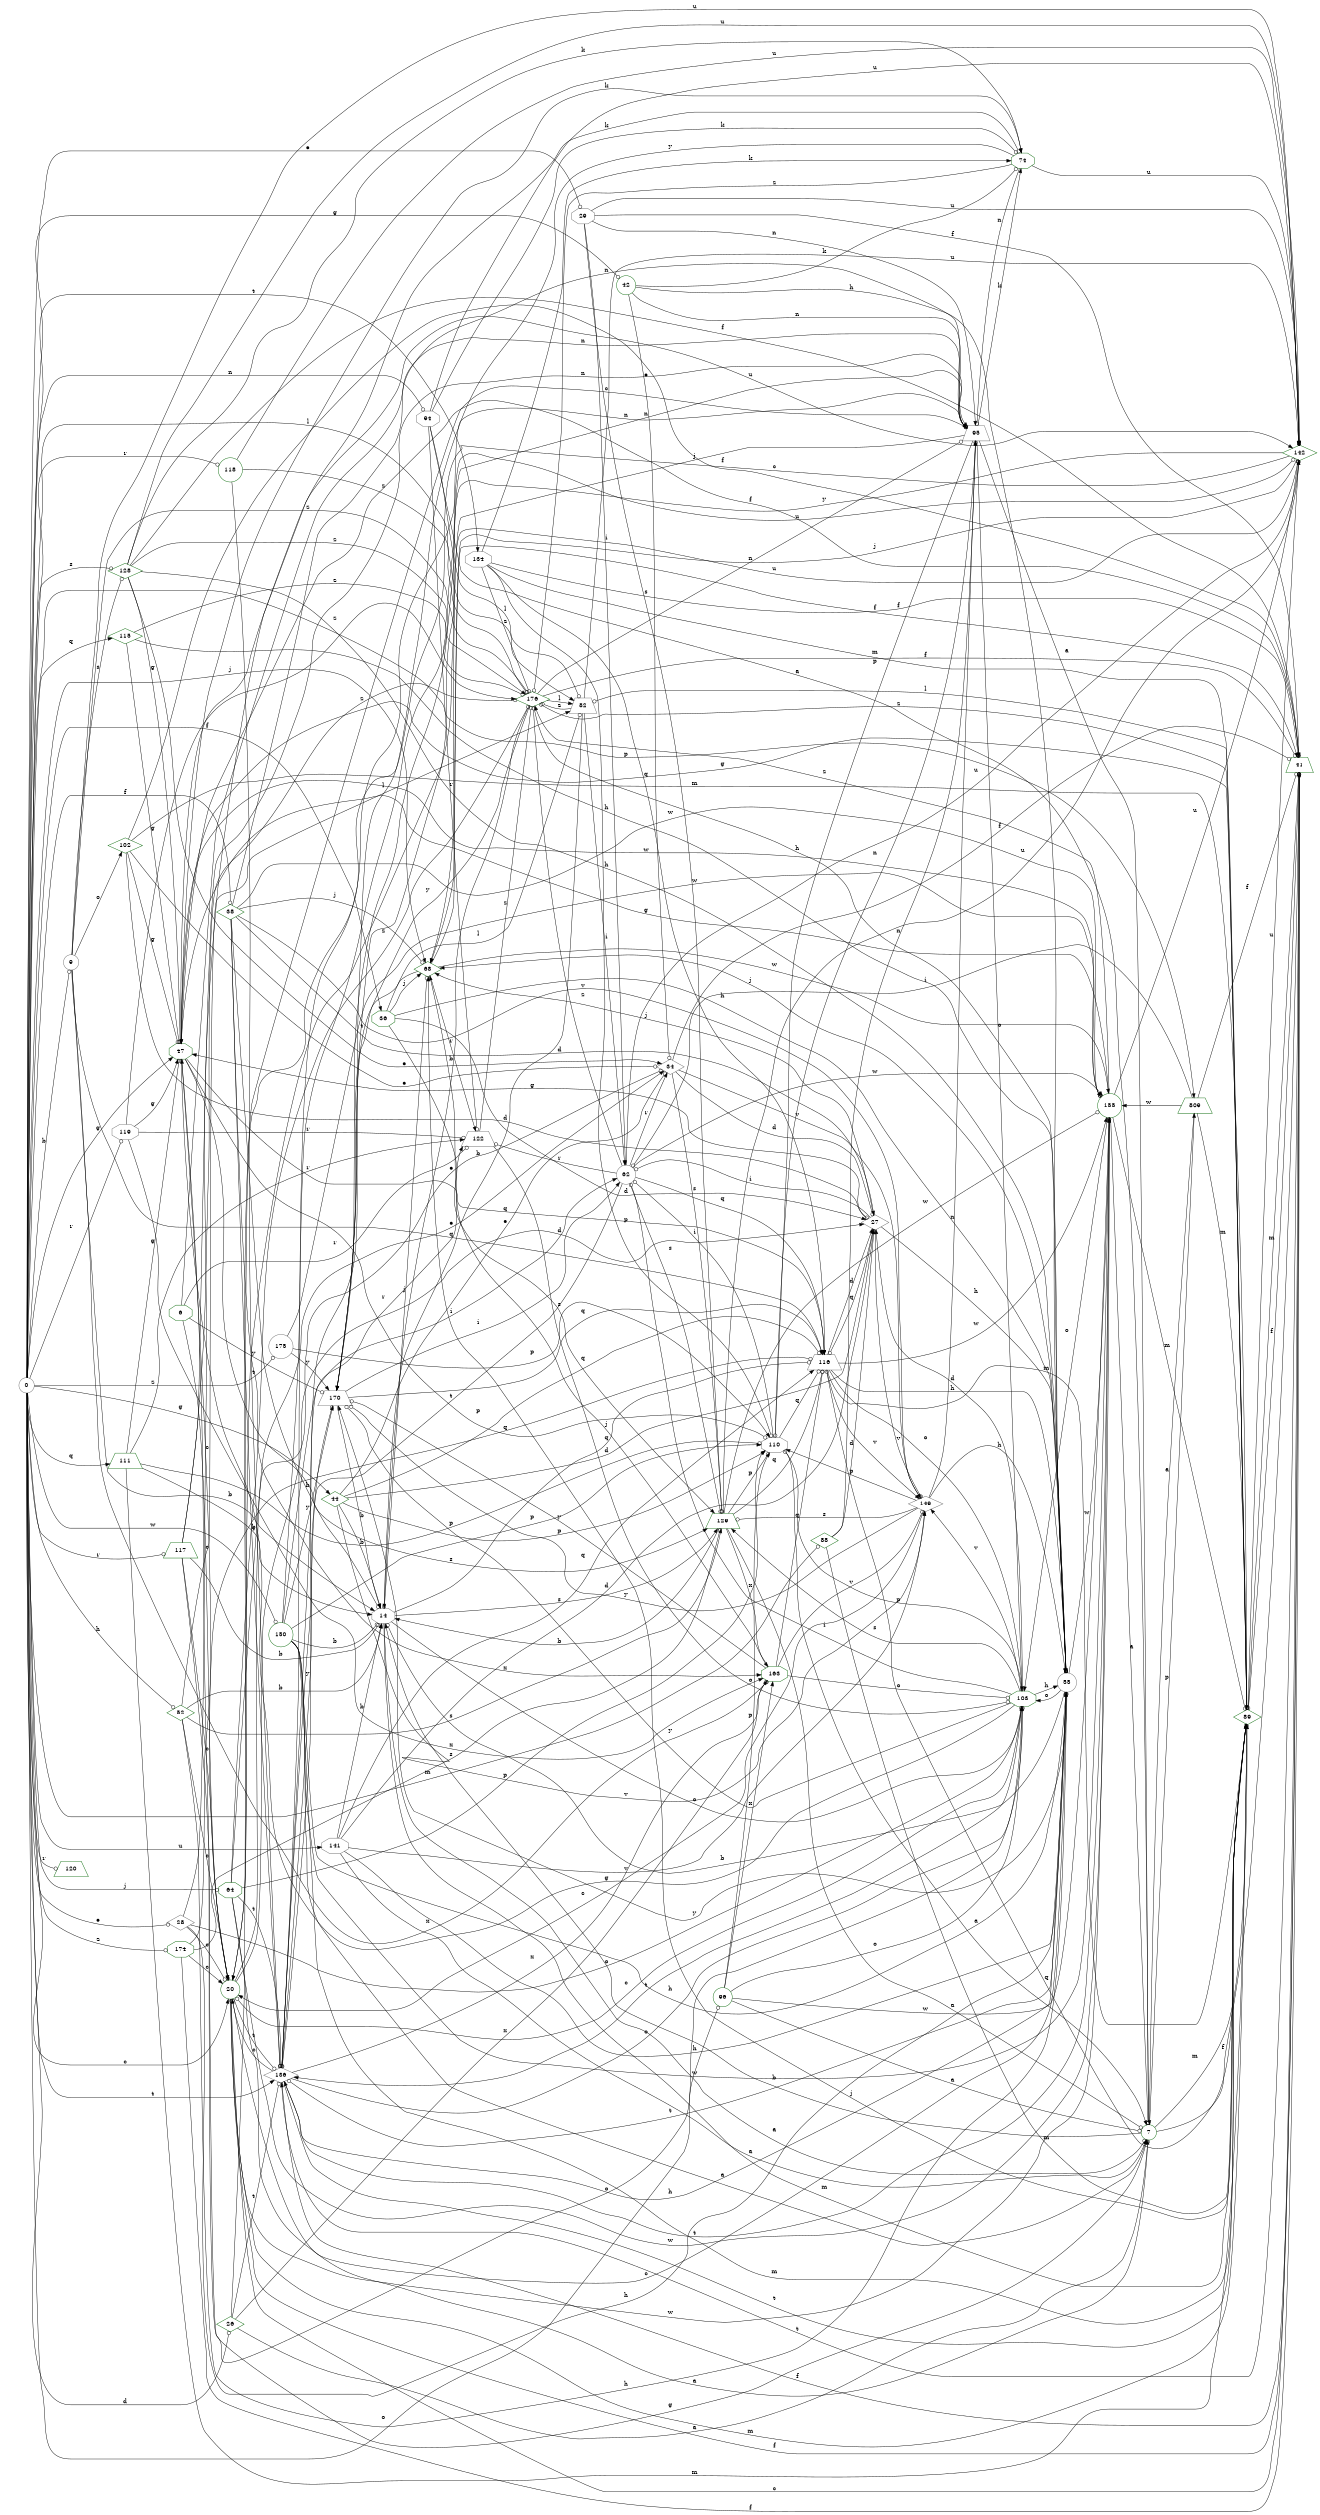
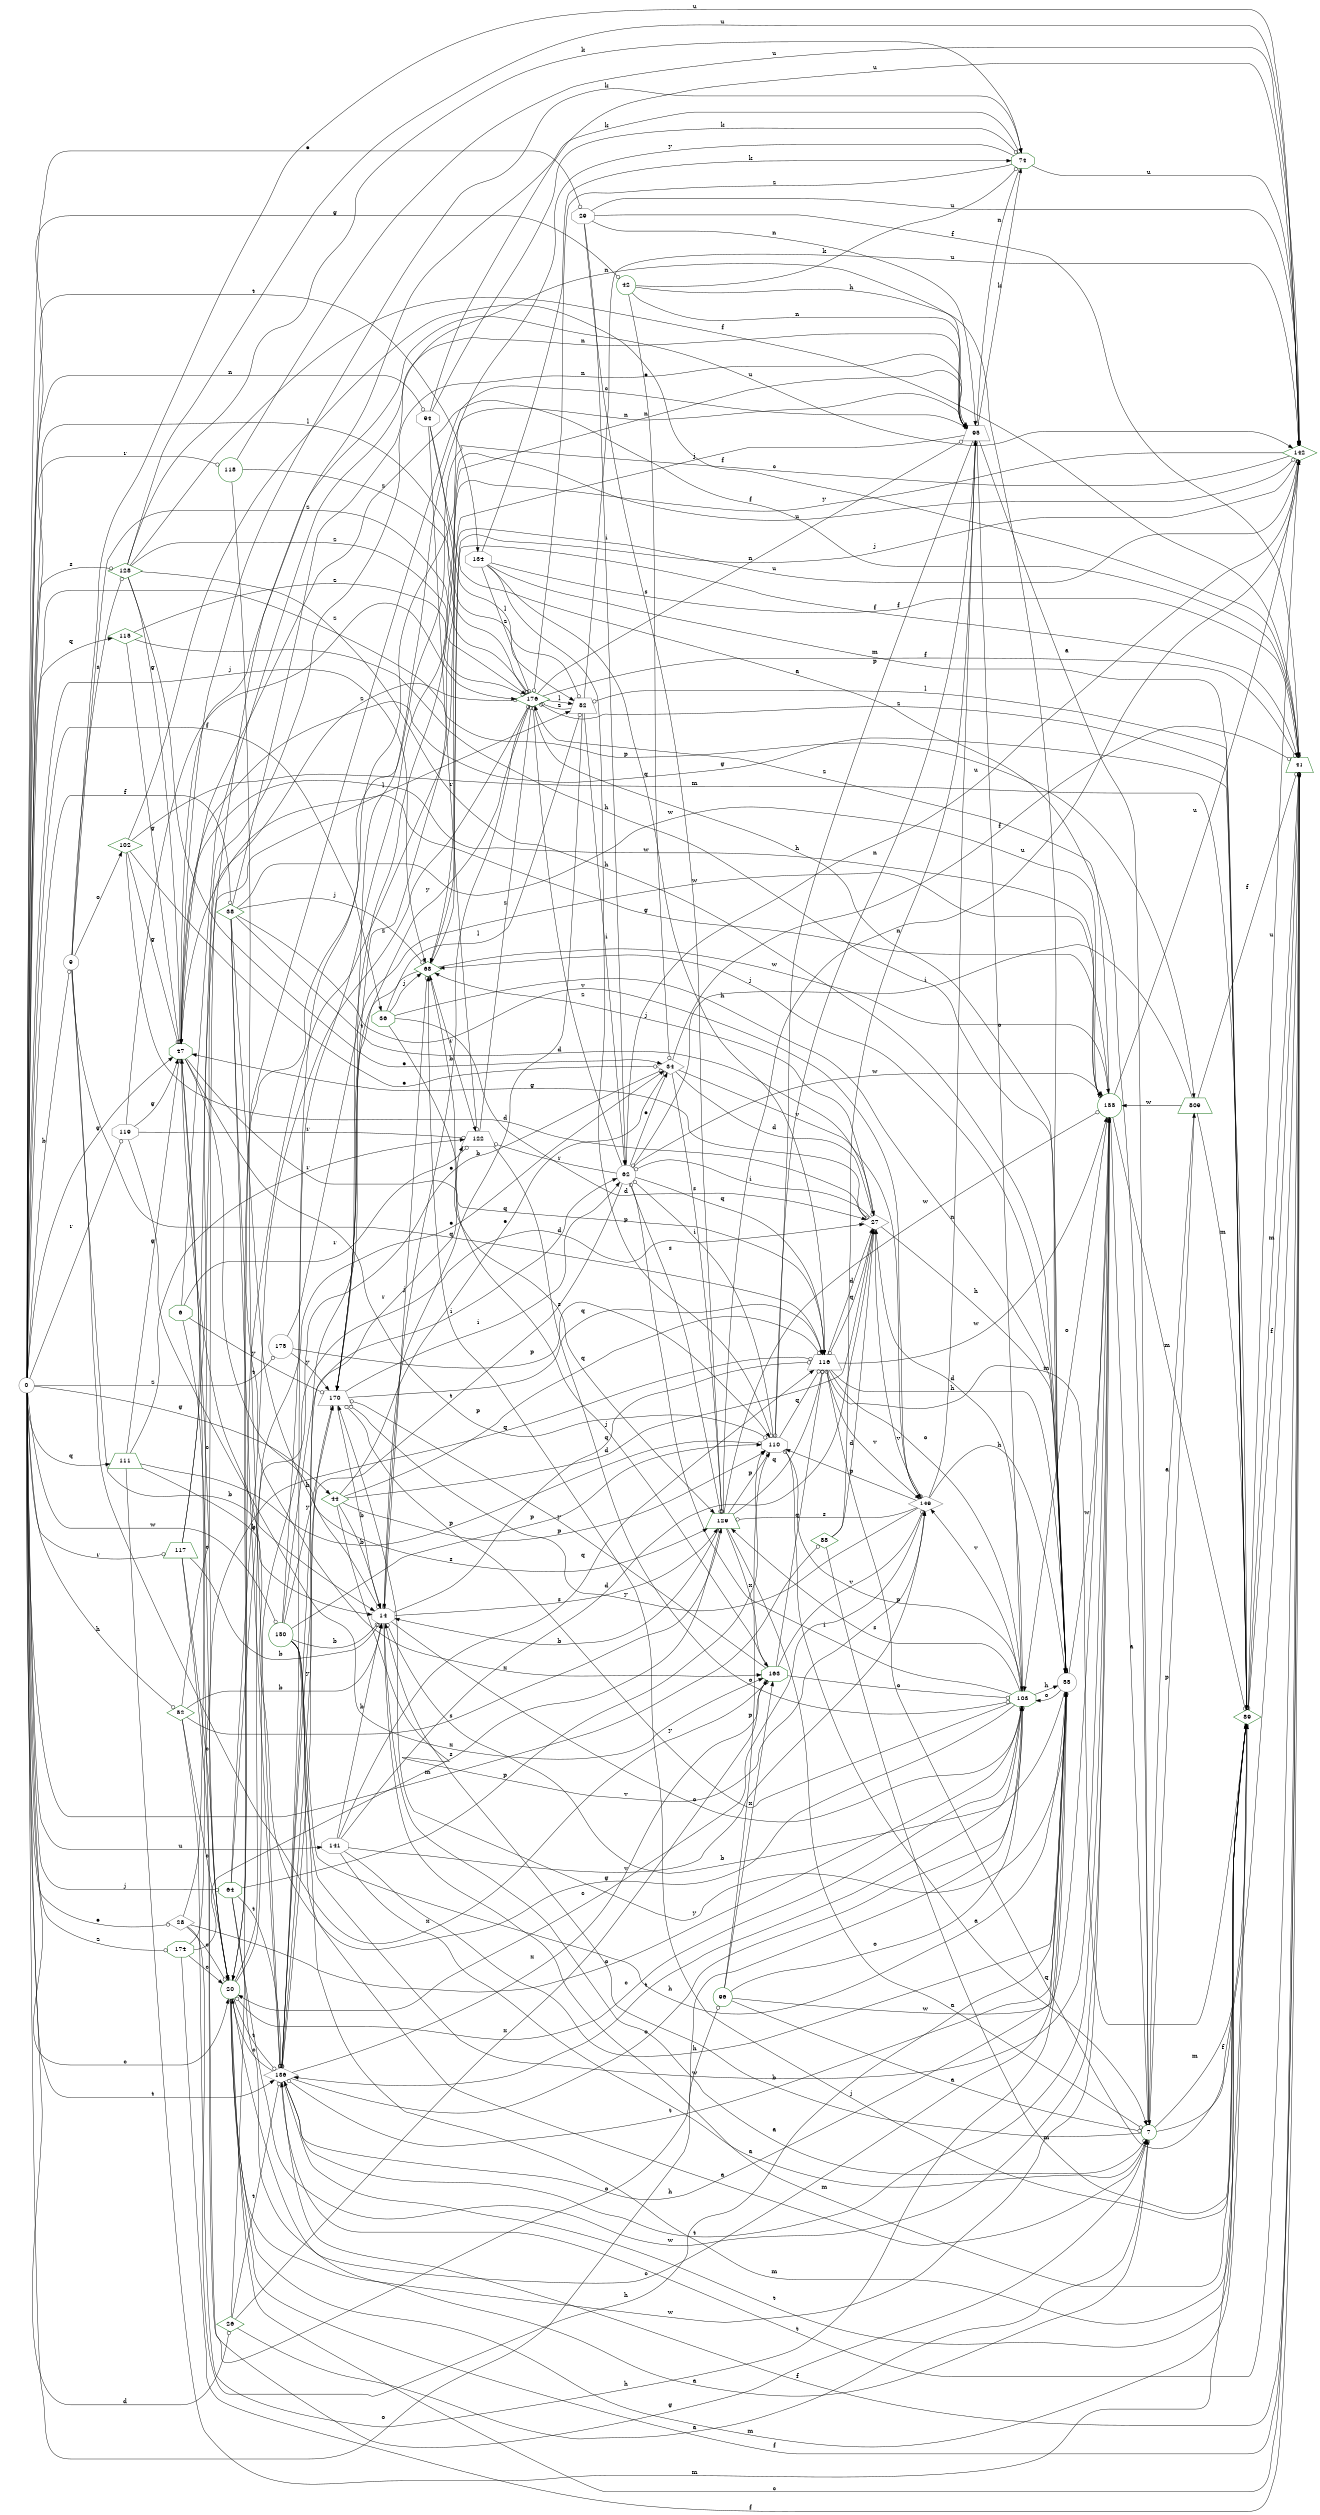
edge "62" -> "34": label "r" -> "e"
node "120": removed
